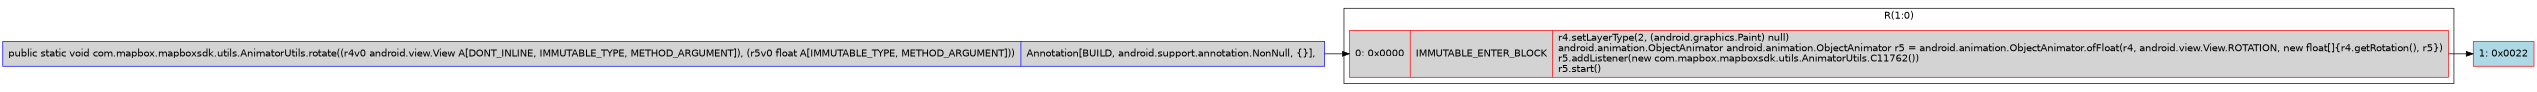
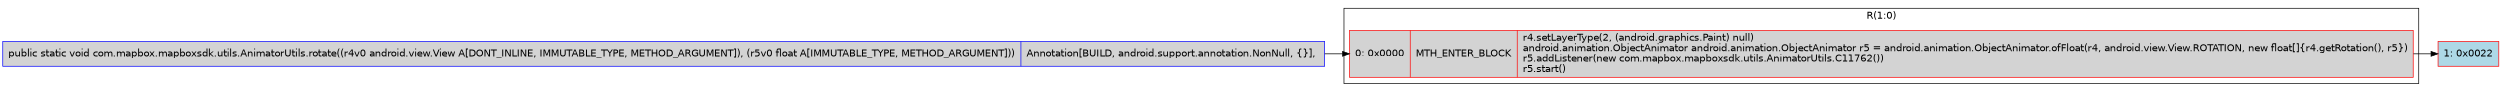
node "0: 0x0000": text "IMMUTABLE_ENTER_BLOCK" -> "MTH_ENTER_BLOCK"
